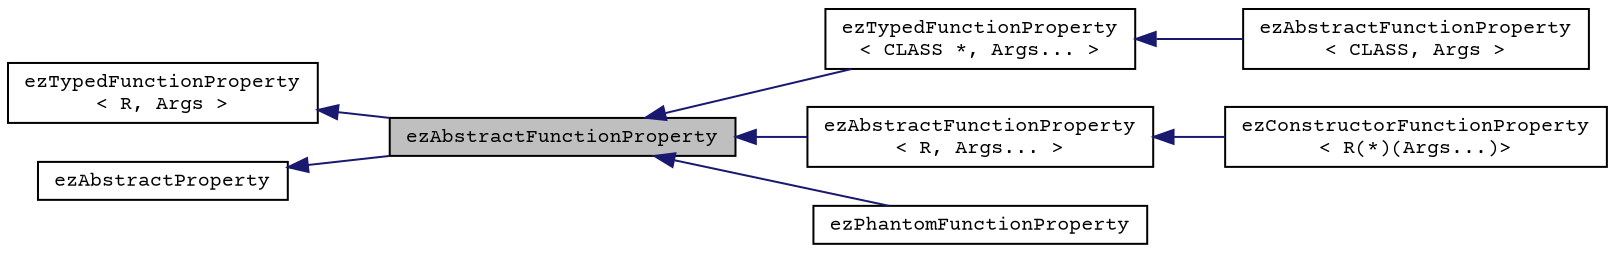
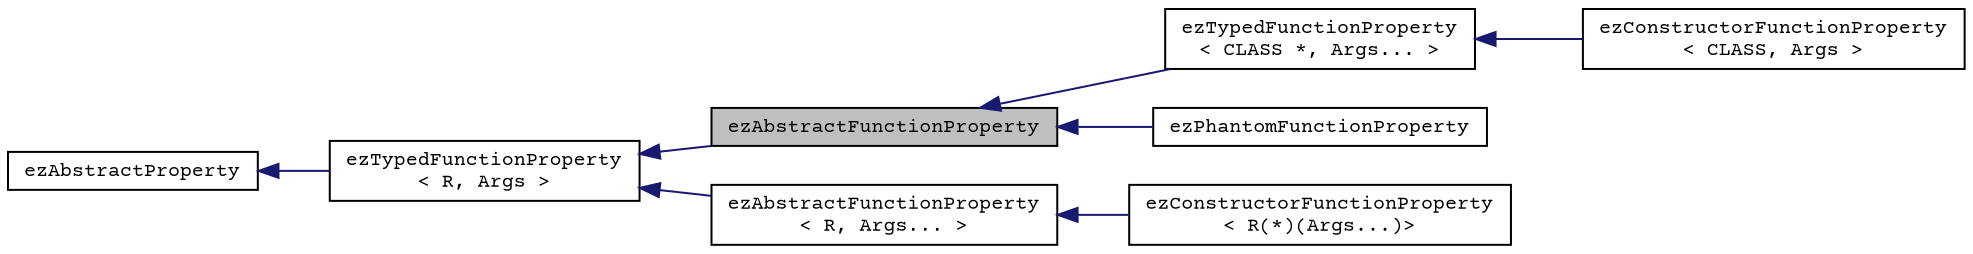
node "ezAbstractFunctionProperty < CLASS, Args >": label "ezAbstractFunctionProperty < CLASS, Args >" -> "ezConstructorFunctionProperty < CLASS, Args >"
edge "ezAbstractFunctionProperty < R, Args... >" -> "ezAbstractFunctionProperty": now "ezAbstractFunctionProperty < R, Args... >" -> "ezTypedFunctionProperty < R, Args >"
edge "ezAbstractFunctionProperty" -> "ezAbstractProperty": now "ezTypedFunctionProperty < R, Args >" -> "ezAbstractProperty"
